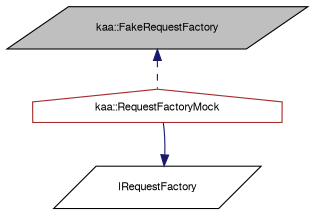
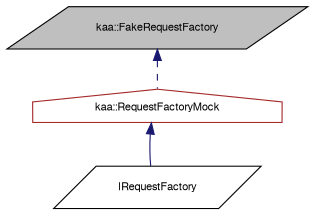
edge "kaa::RequestFactoryMock" -> "IRequestFactory": reversed
